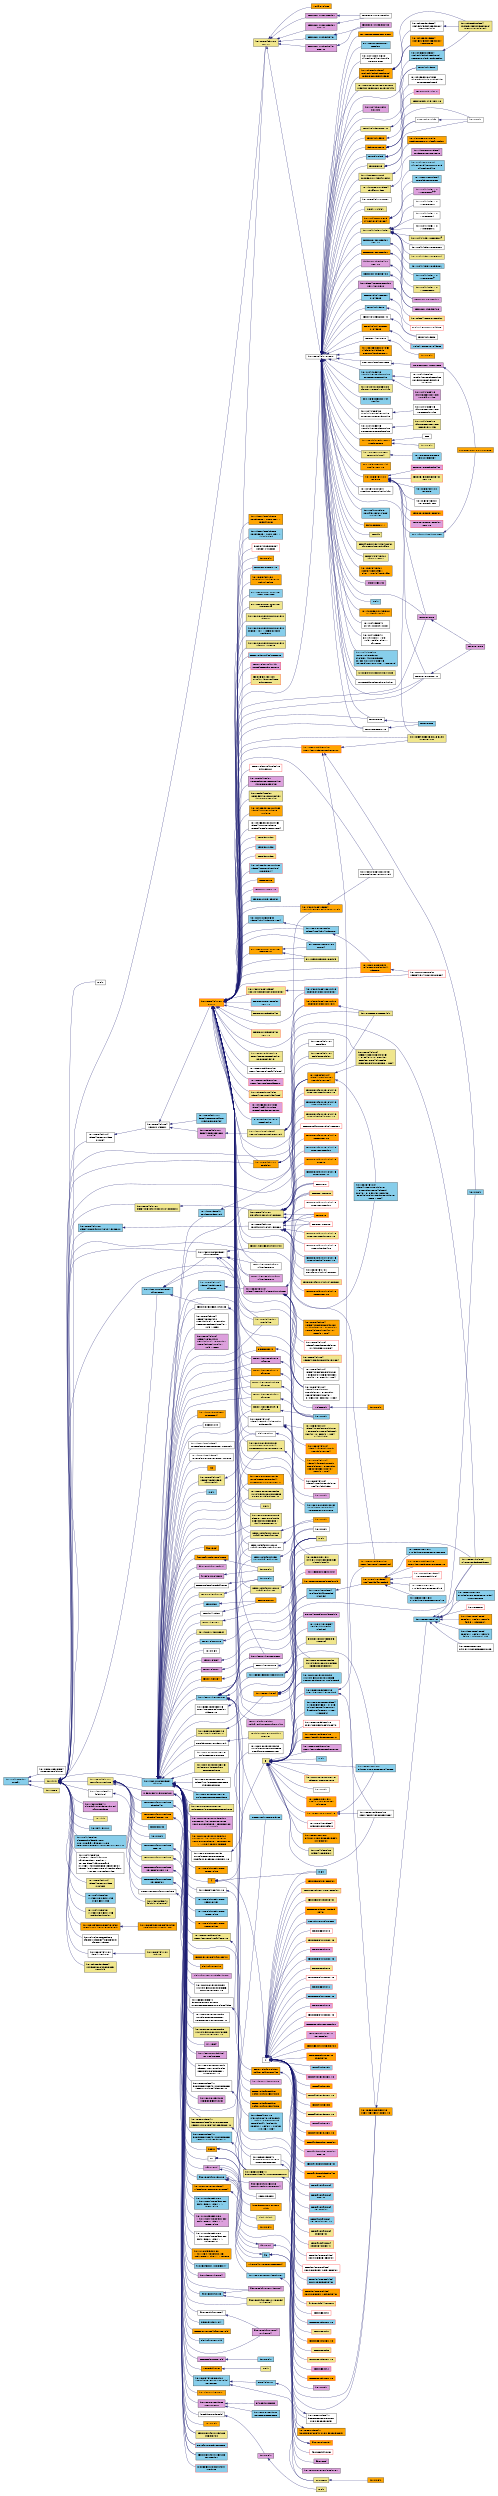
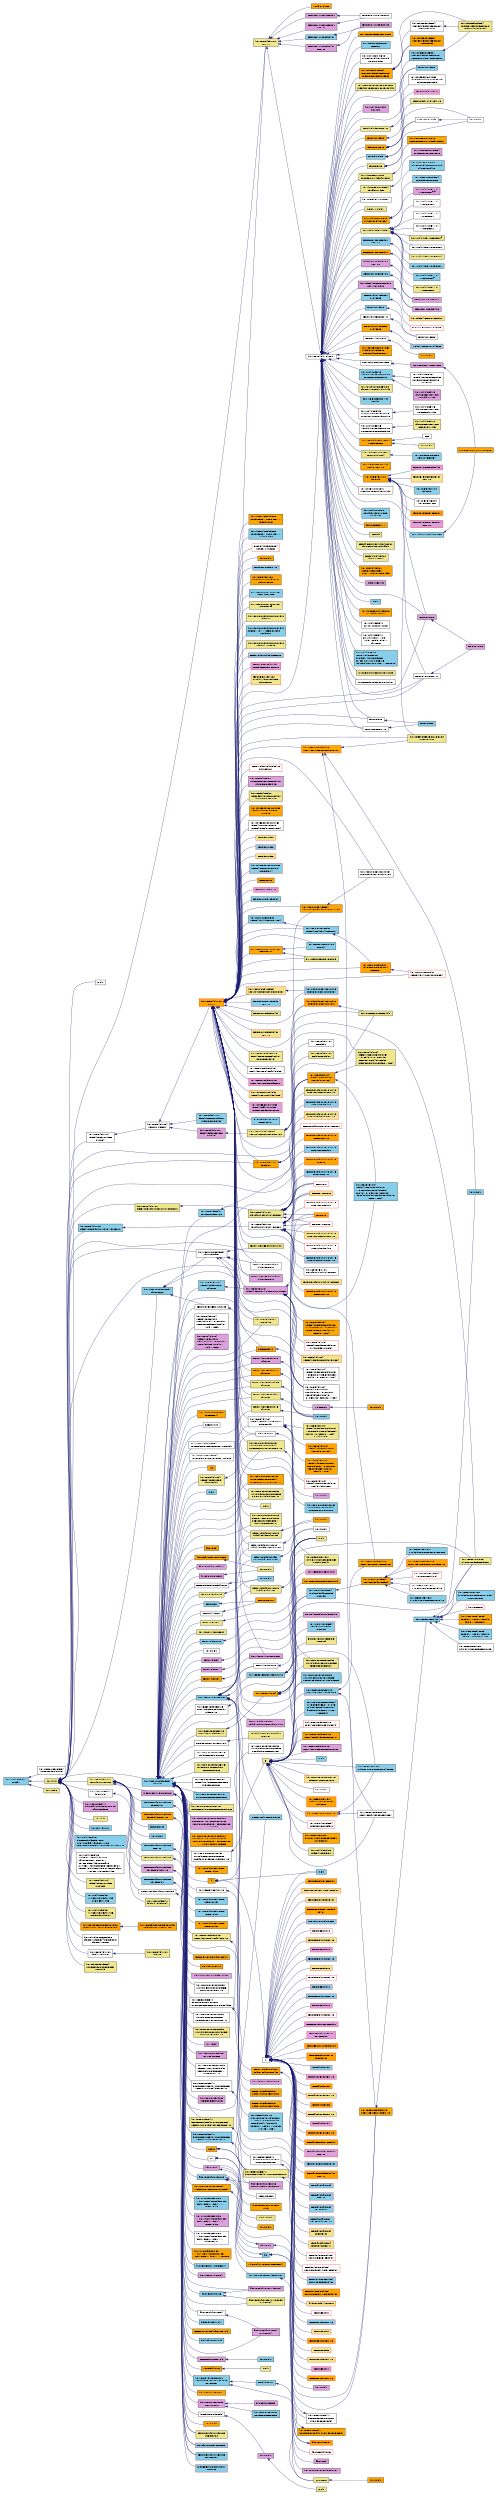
node "test_transform_exclusive _scan_exception_async": color red -> black
edge "hpx::agas::detail:: bootstrap_locality_namespace::ptr" -> "hpx::parallel::v1:: count": now "fibonacci_future_one _continuation::operator()" -> "hpx::parallel::v1:: count"
